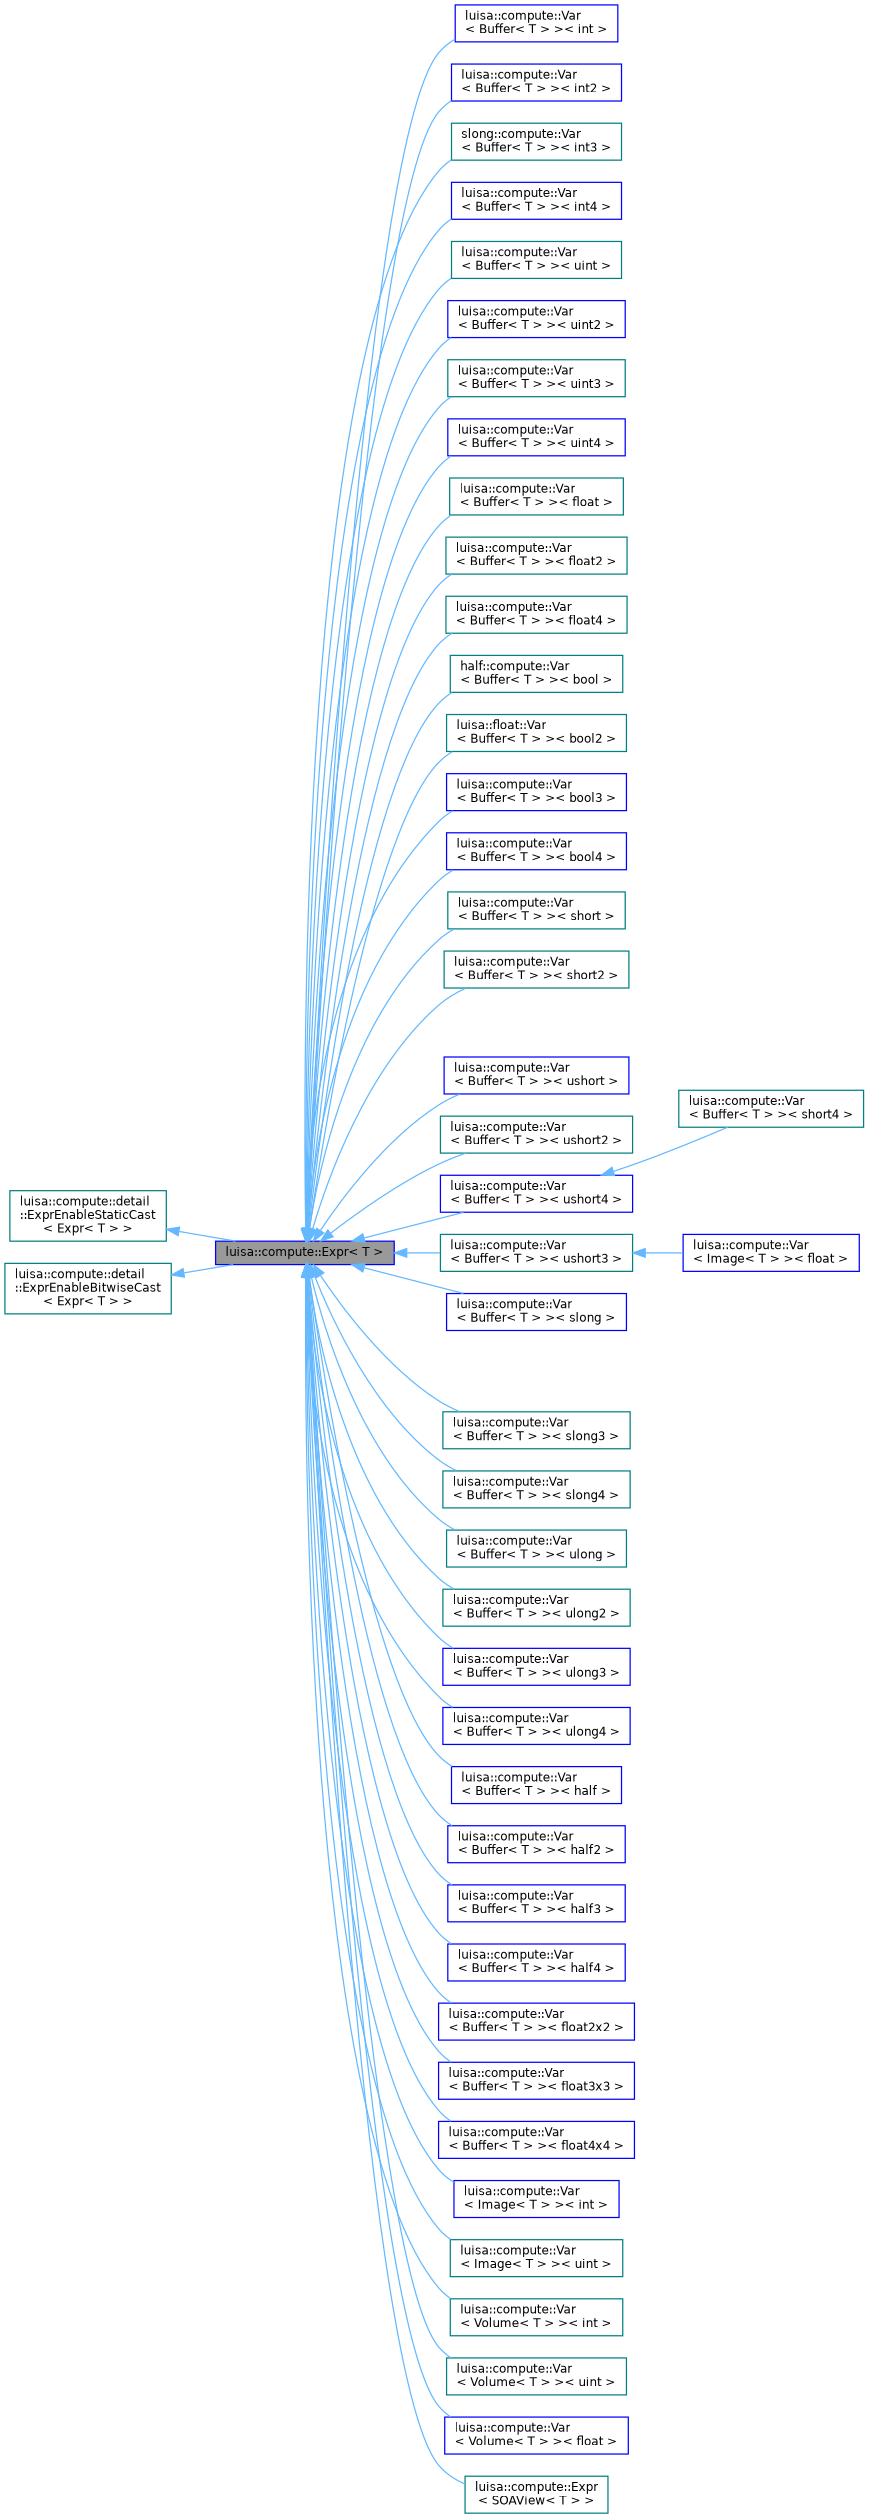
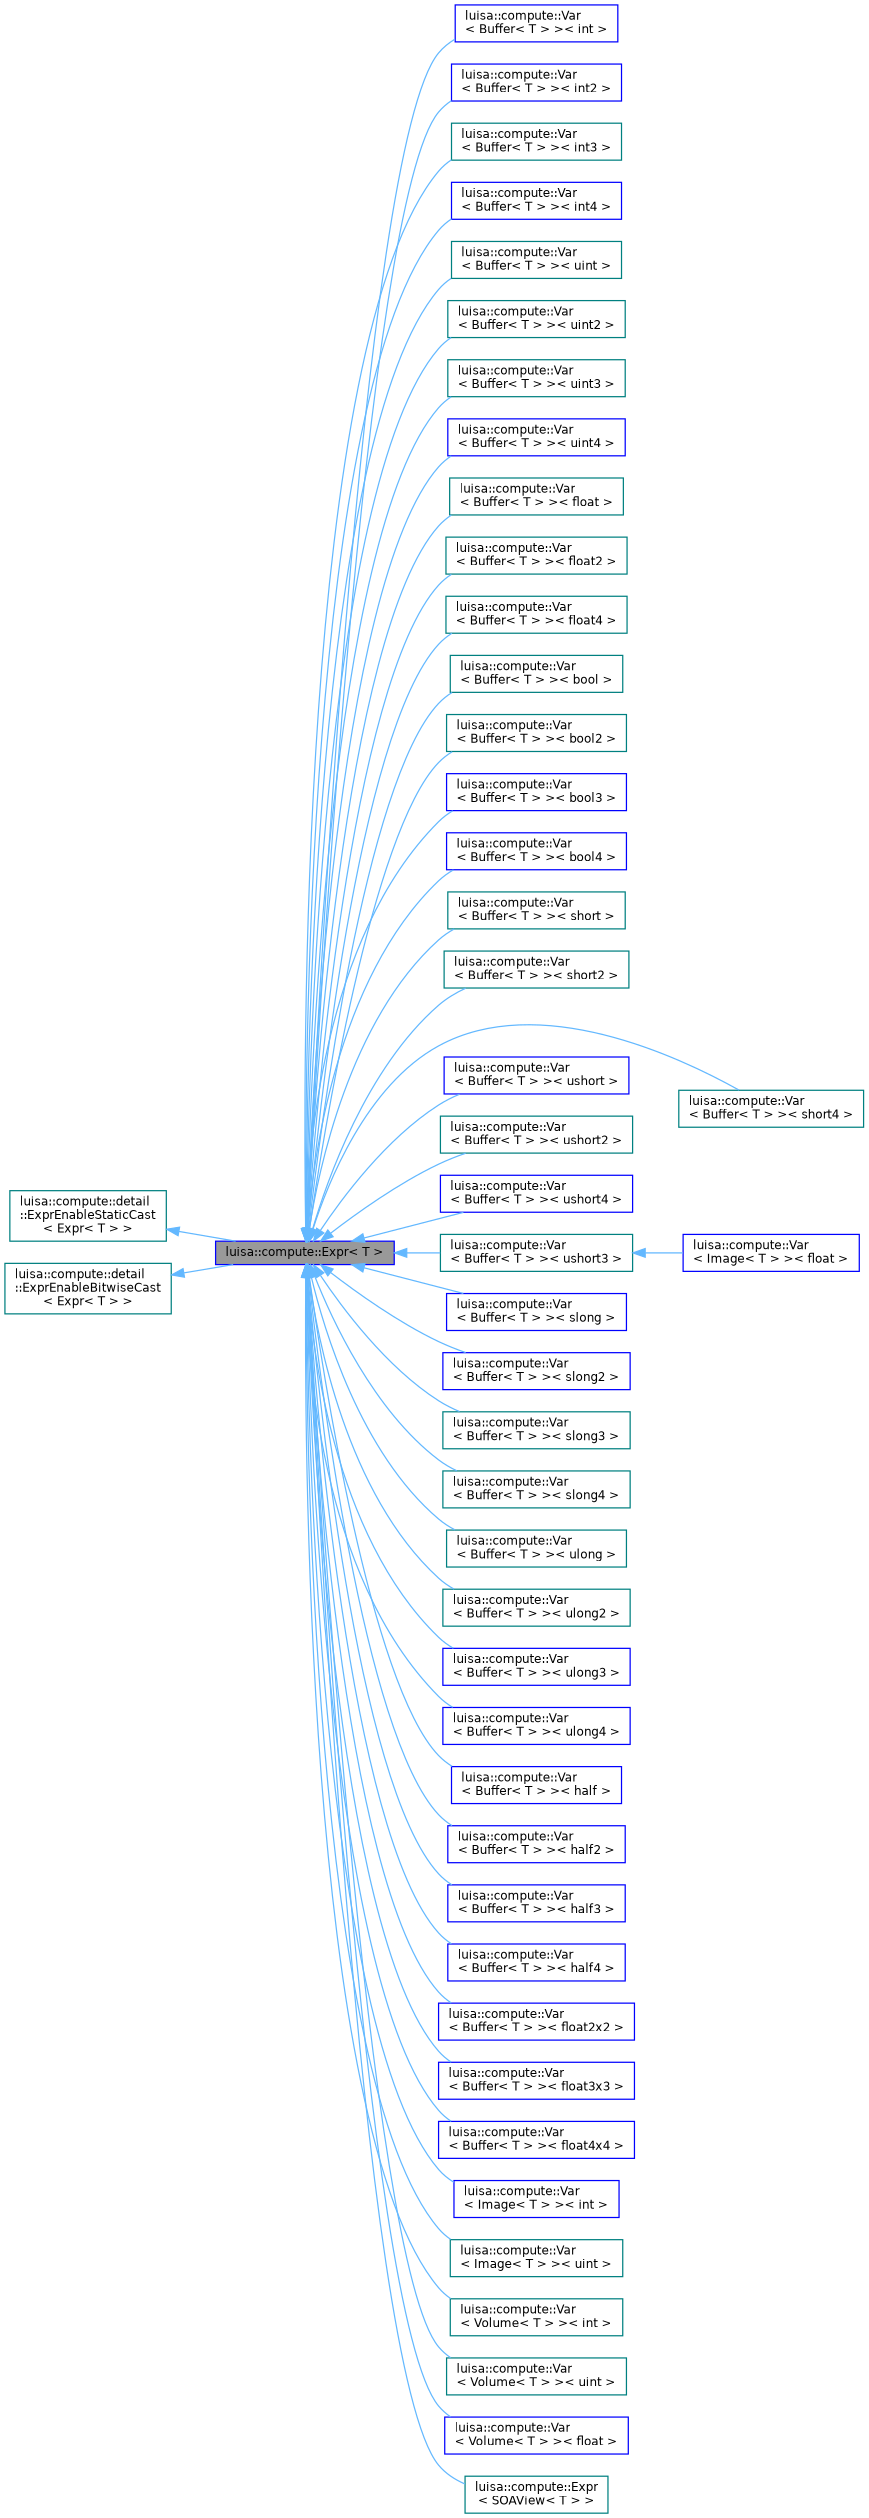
node "slong::compute::Var < Buffer< T > >< int3 >": label "slong::compute::Var < Buffer< T > >< int3 >" -> "luisa::compute::Var < Buffer< T > >< int3 >"
node "luisa::compute::Var < Buffer< T > >< uint2 >": color blue -> teal
node "half::compute::Var < Buffer< T > >< bool >": label "half::compute::Var < Buffer< T > >< bool >" -> "luisa::compute::Var < Buffer< T > >< bool >"
node "luisa::float::Var < Buffer< T > >< bool2 >": label "luisa::float::Var < Buffer< T > >< bool2 >" -> "luisa::compute::Var < Buffer< T > >< bool2 >"
edge "luisa::compute::Var < Buffer< T > >< short4 >" -> "luisa::compute::Var < Buffer< T > >< ushort4 >": now "luisa::compute::Var < Buffer< T > >< short4 >" -> "luisa::compute::Expr< T >"
node "luisa::compute::Var < Buffer< T > >< slong2 >": added
